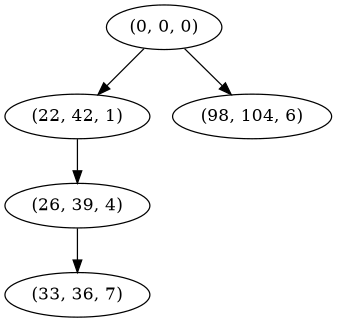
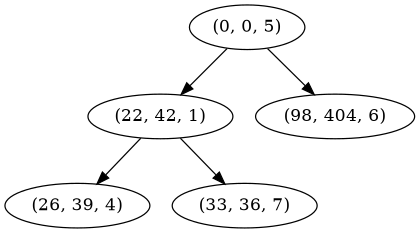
node "(0, 0, 0)": label "(0, 0, 0)" -> "(0, 0, 5)"
node "(98, 104, 6)": label "(98, 104, 6)" -> "(98, 404, 6)"
edge "(26, 39, 4)" -> "(33, 36, 7)": now "(22, 42, 1)" -> "(33, 36, 7)"
